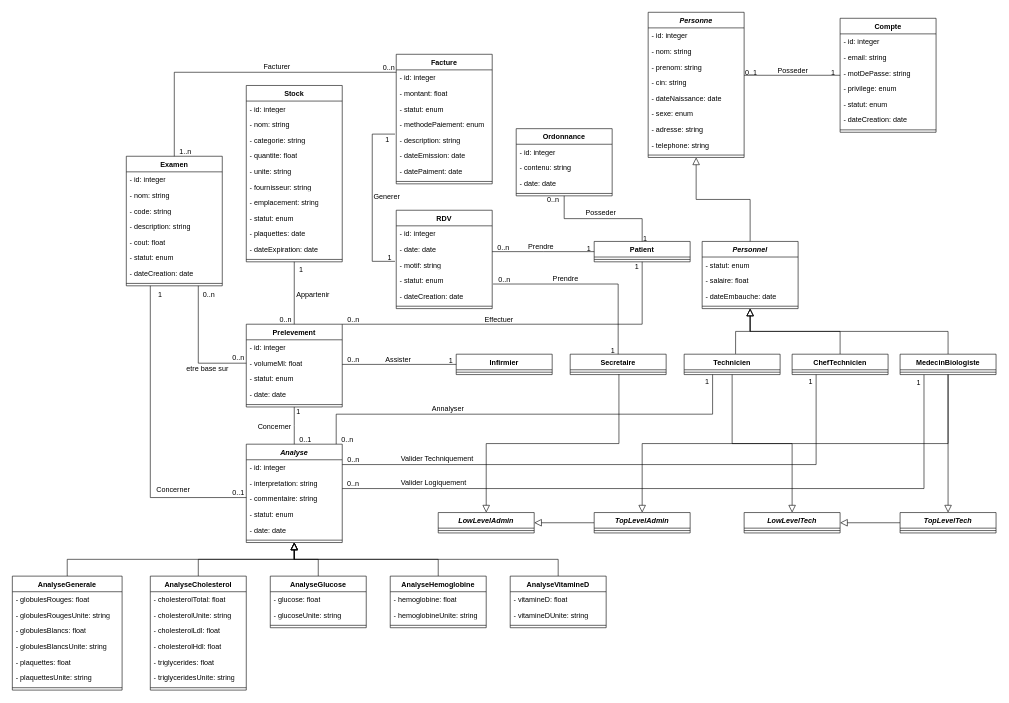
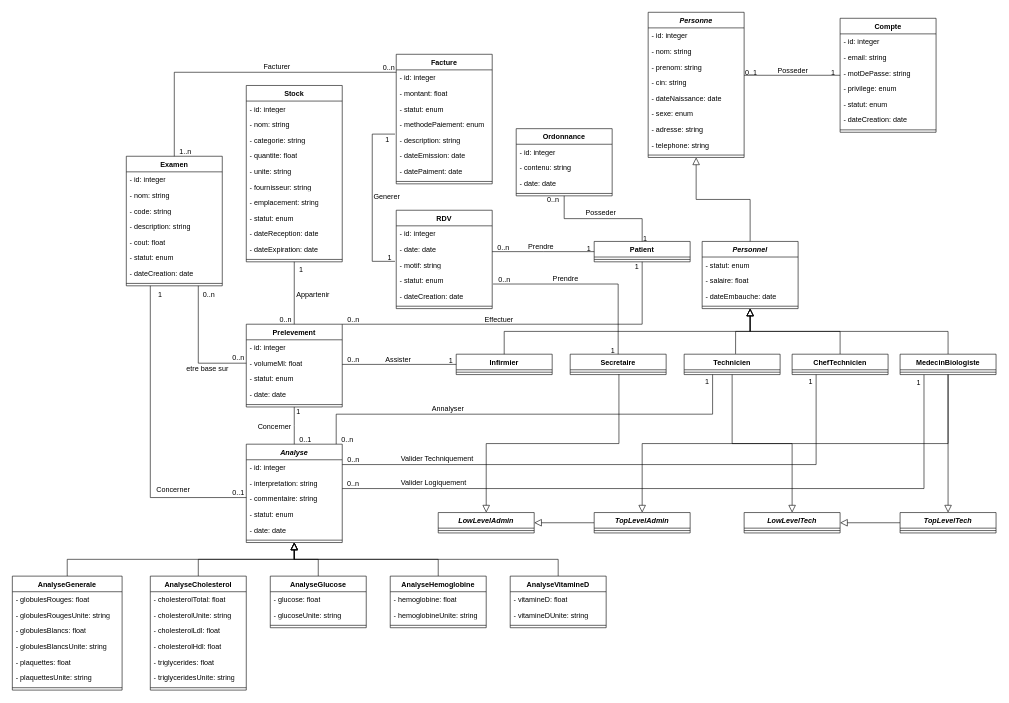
node "- plaquettes: date": label "- plaquettes: date" -> "- dateReception: date"
edge "Infirmier" -> "Personnel": added
